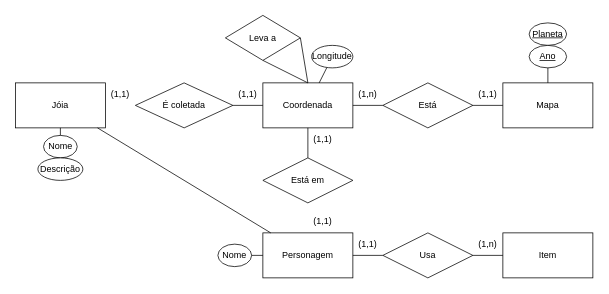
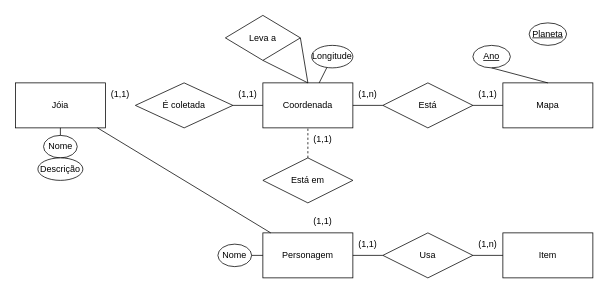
node "Ano": moved (548, 57) -> (492, 57)
edge "Coordenada" -- "Está em": style solid -> dashed
